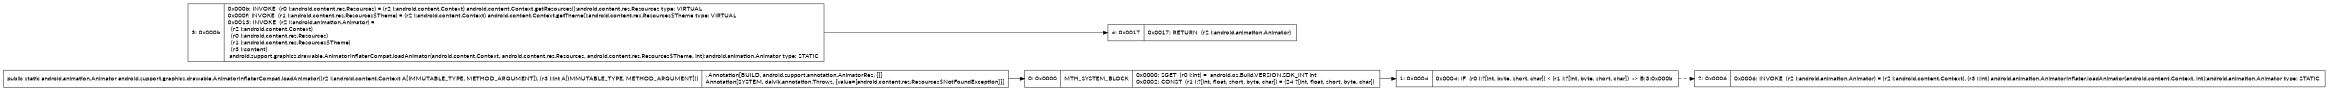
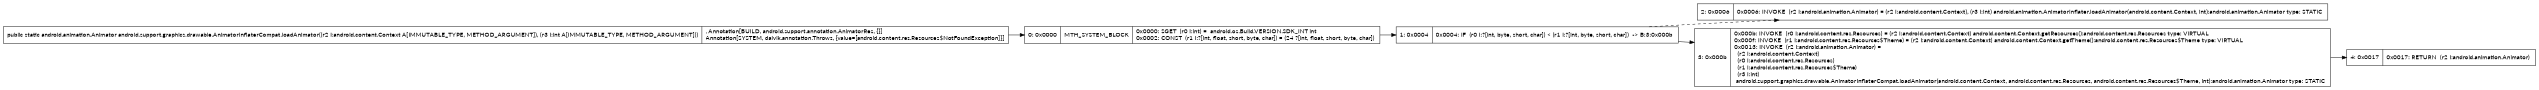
edge "1: 0x0004" -> "3: 0x000b": added
node "3: 0x000b": text "(r3 I:content)" -> "(r3 I:int)"
